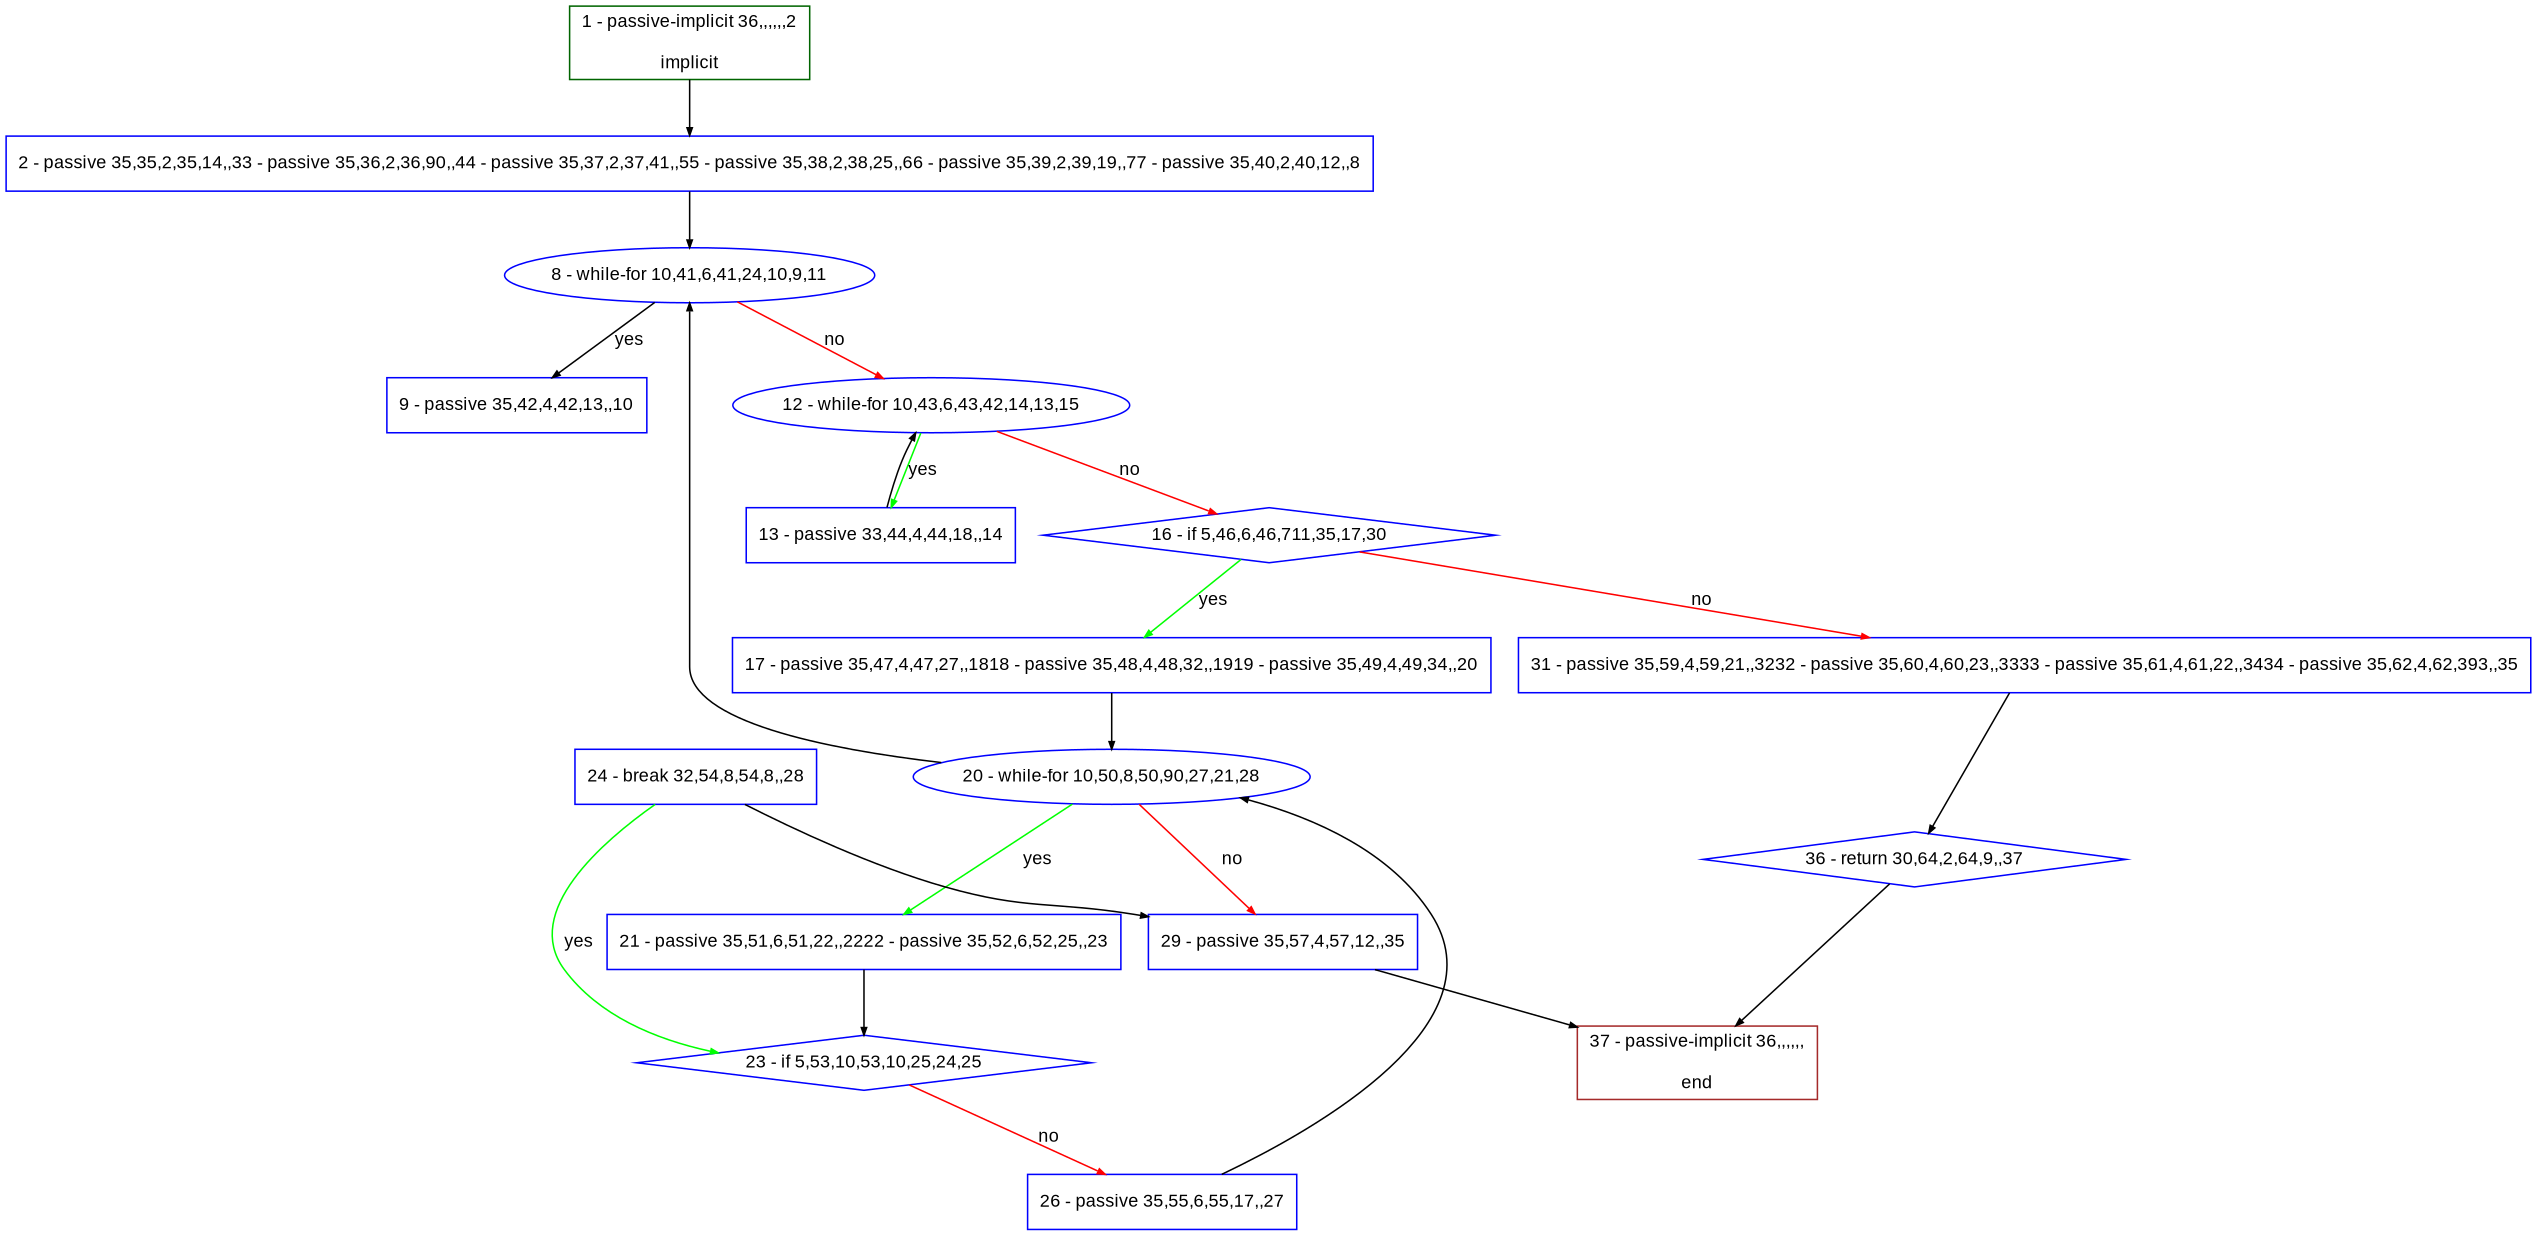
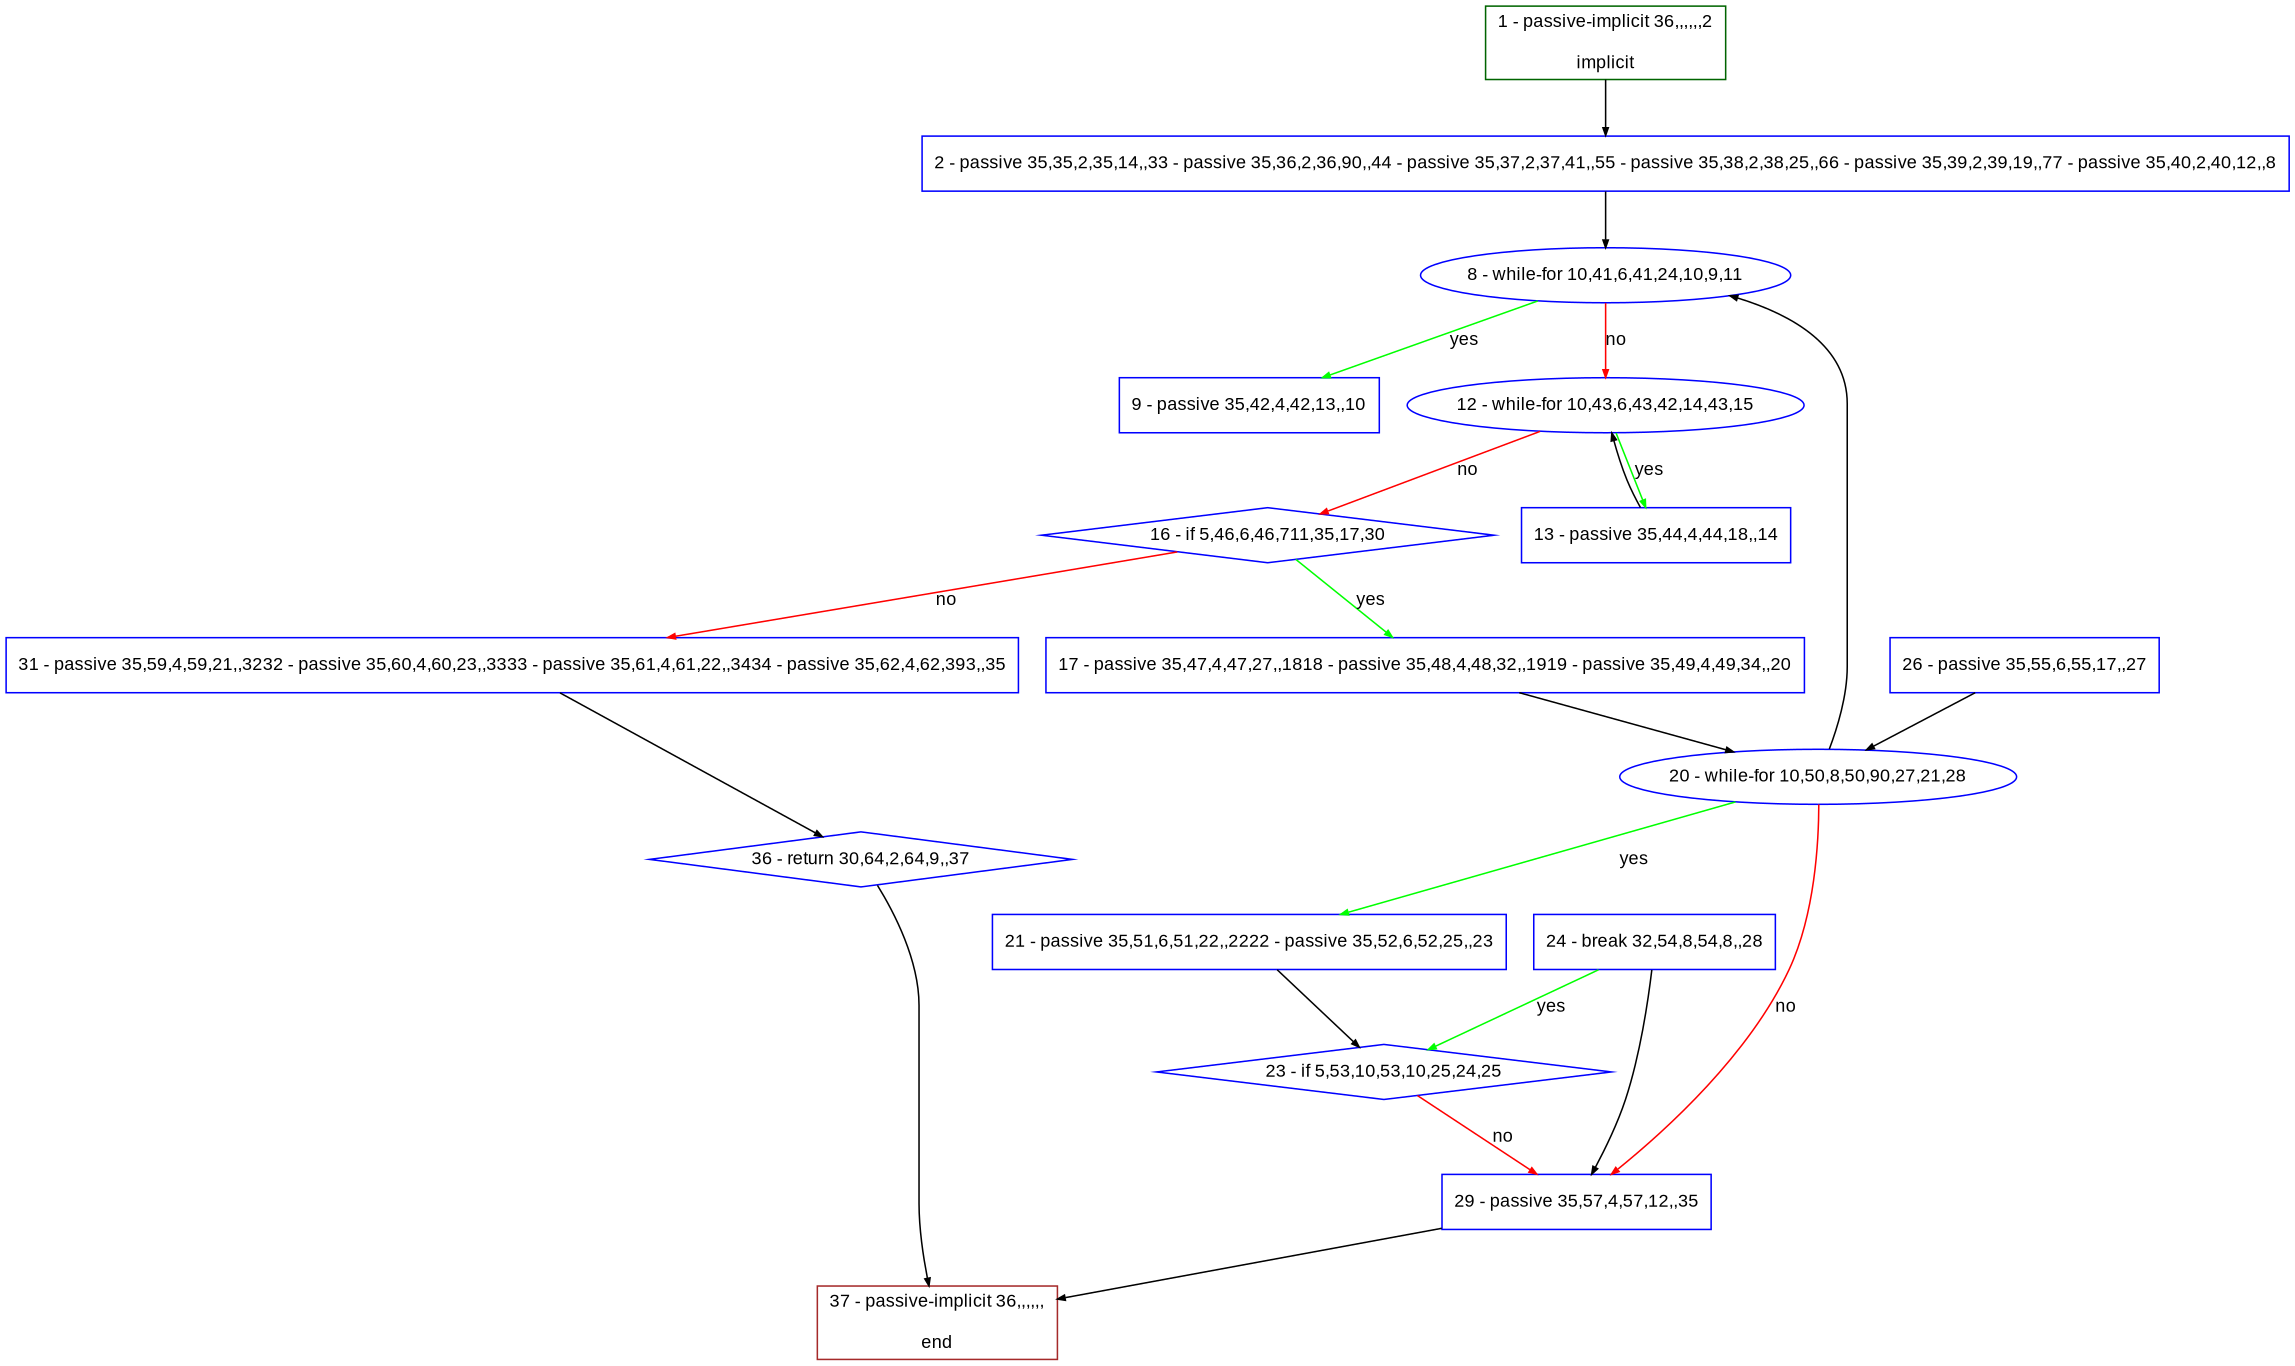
edge "8 - while-for 10,41,6,41,24,10,9,11" -> "9 - passive 35,42,4,42,13,,10": color #000000 -> #00ff00
node "12 - while-for 10,43,6,43,42,14,13,15": label "12 - while-for 10,43,6,43,42,14,13,15" -> "12 - while-for 10,43,6,43,42,14,43,15"
node "13 - passive 33,44,4,44,18,,14": label "13 - passive 33,44,4,44,18,,14" -> "13 - passive 35,44,4,44,18,,14"
edge "23 - if 5,53,10,53,10,25,24,25" -> "26 - passive 35,55,6,55,17,,27": now "23 - if 5,53,10,53,10,25,24,25" -> "29 - passive 35,57,4,57,12,,35"
